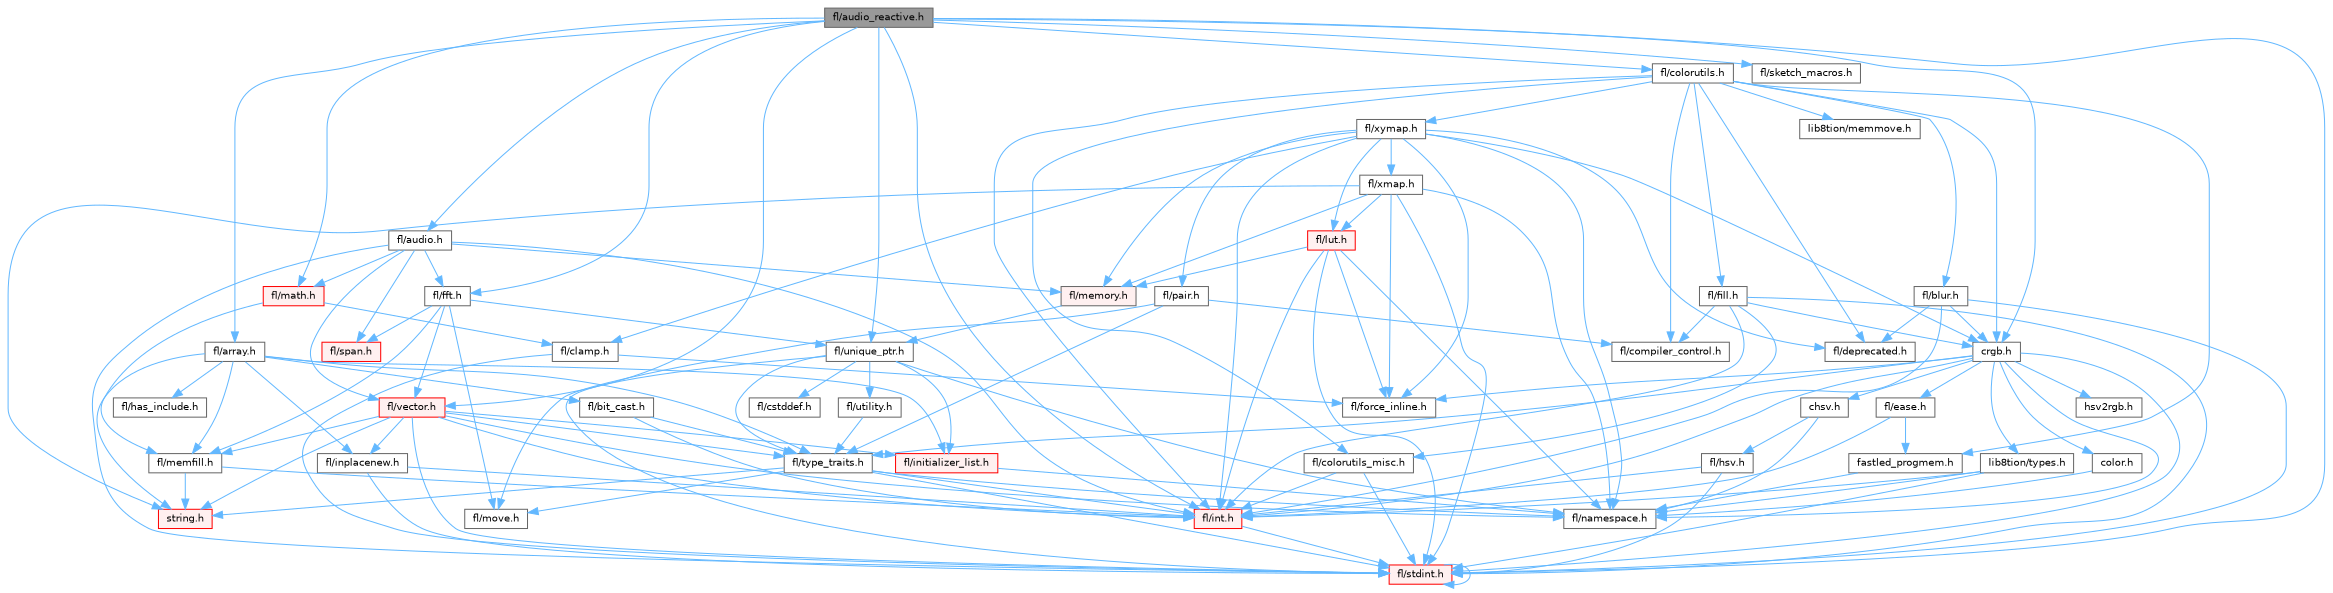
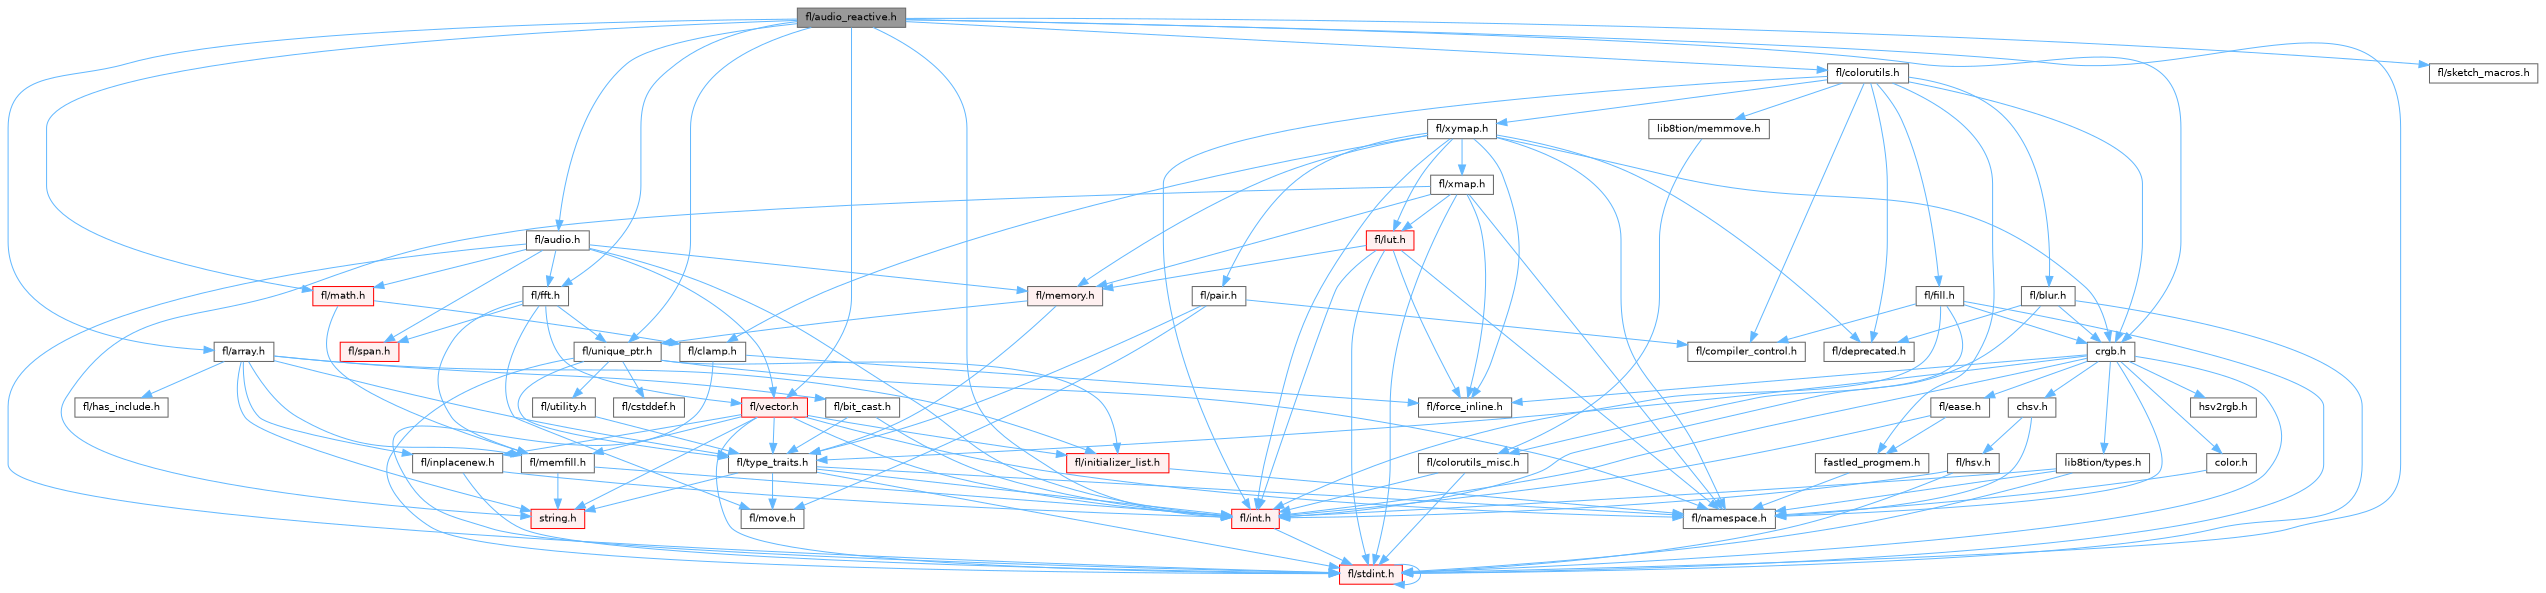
edge "fl/colorutils.h" -> "fl/colorutils_misc.h": now "lib8tion/memmove.h" -> "fl/colorutils_misc.h"
edge "fl/memory.h" -> "fl/type_traits.h": added
